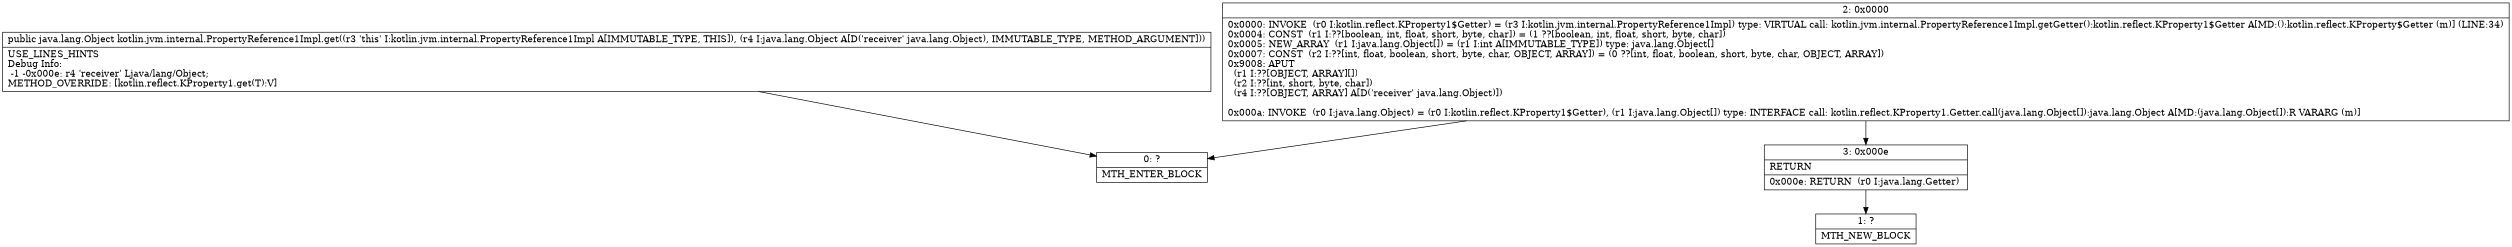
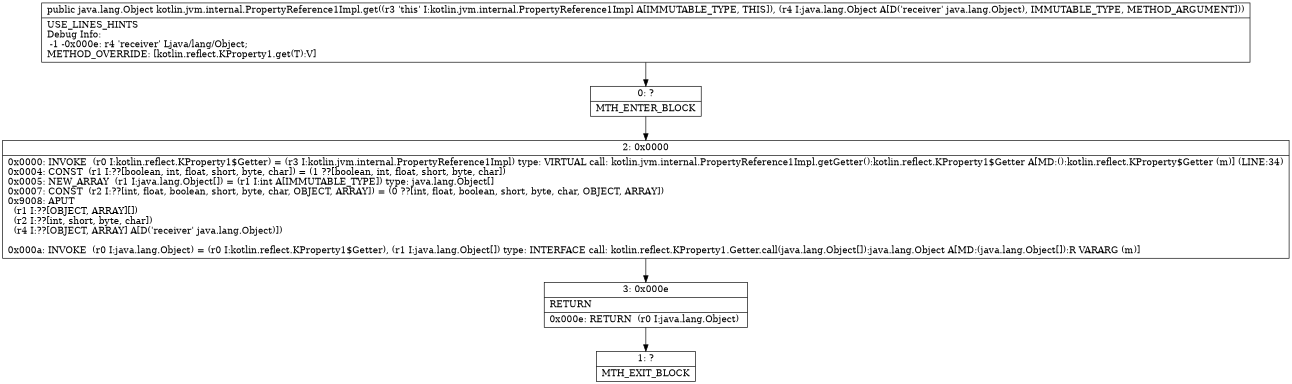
edge "2: 0x0000" -> "0: ?": reversed
node "3: 0x000e": text "0x000e: RETURN  (r0 I:java.lang.Getter)" -> "0x000e: RETURN  (r0 I:java.lang.Object)"
node "1: ?": text "MTH_NEW_BLOCK" -> "MTH_EXIT_BLOCK"
